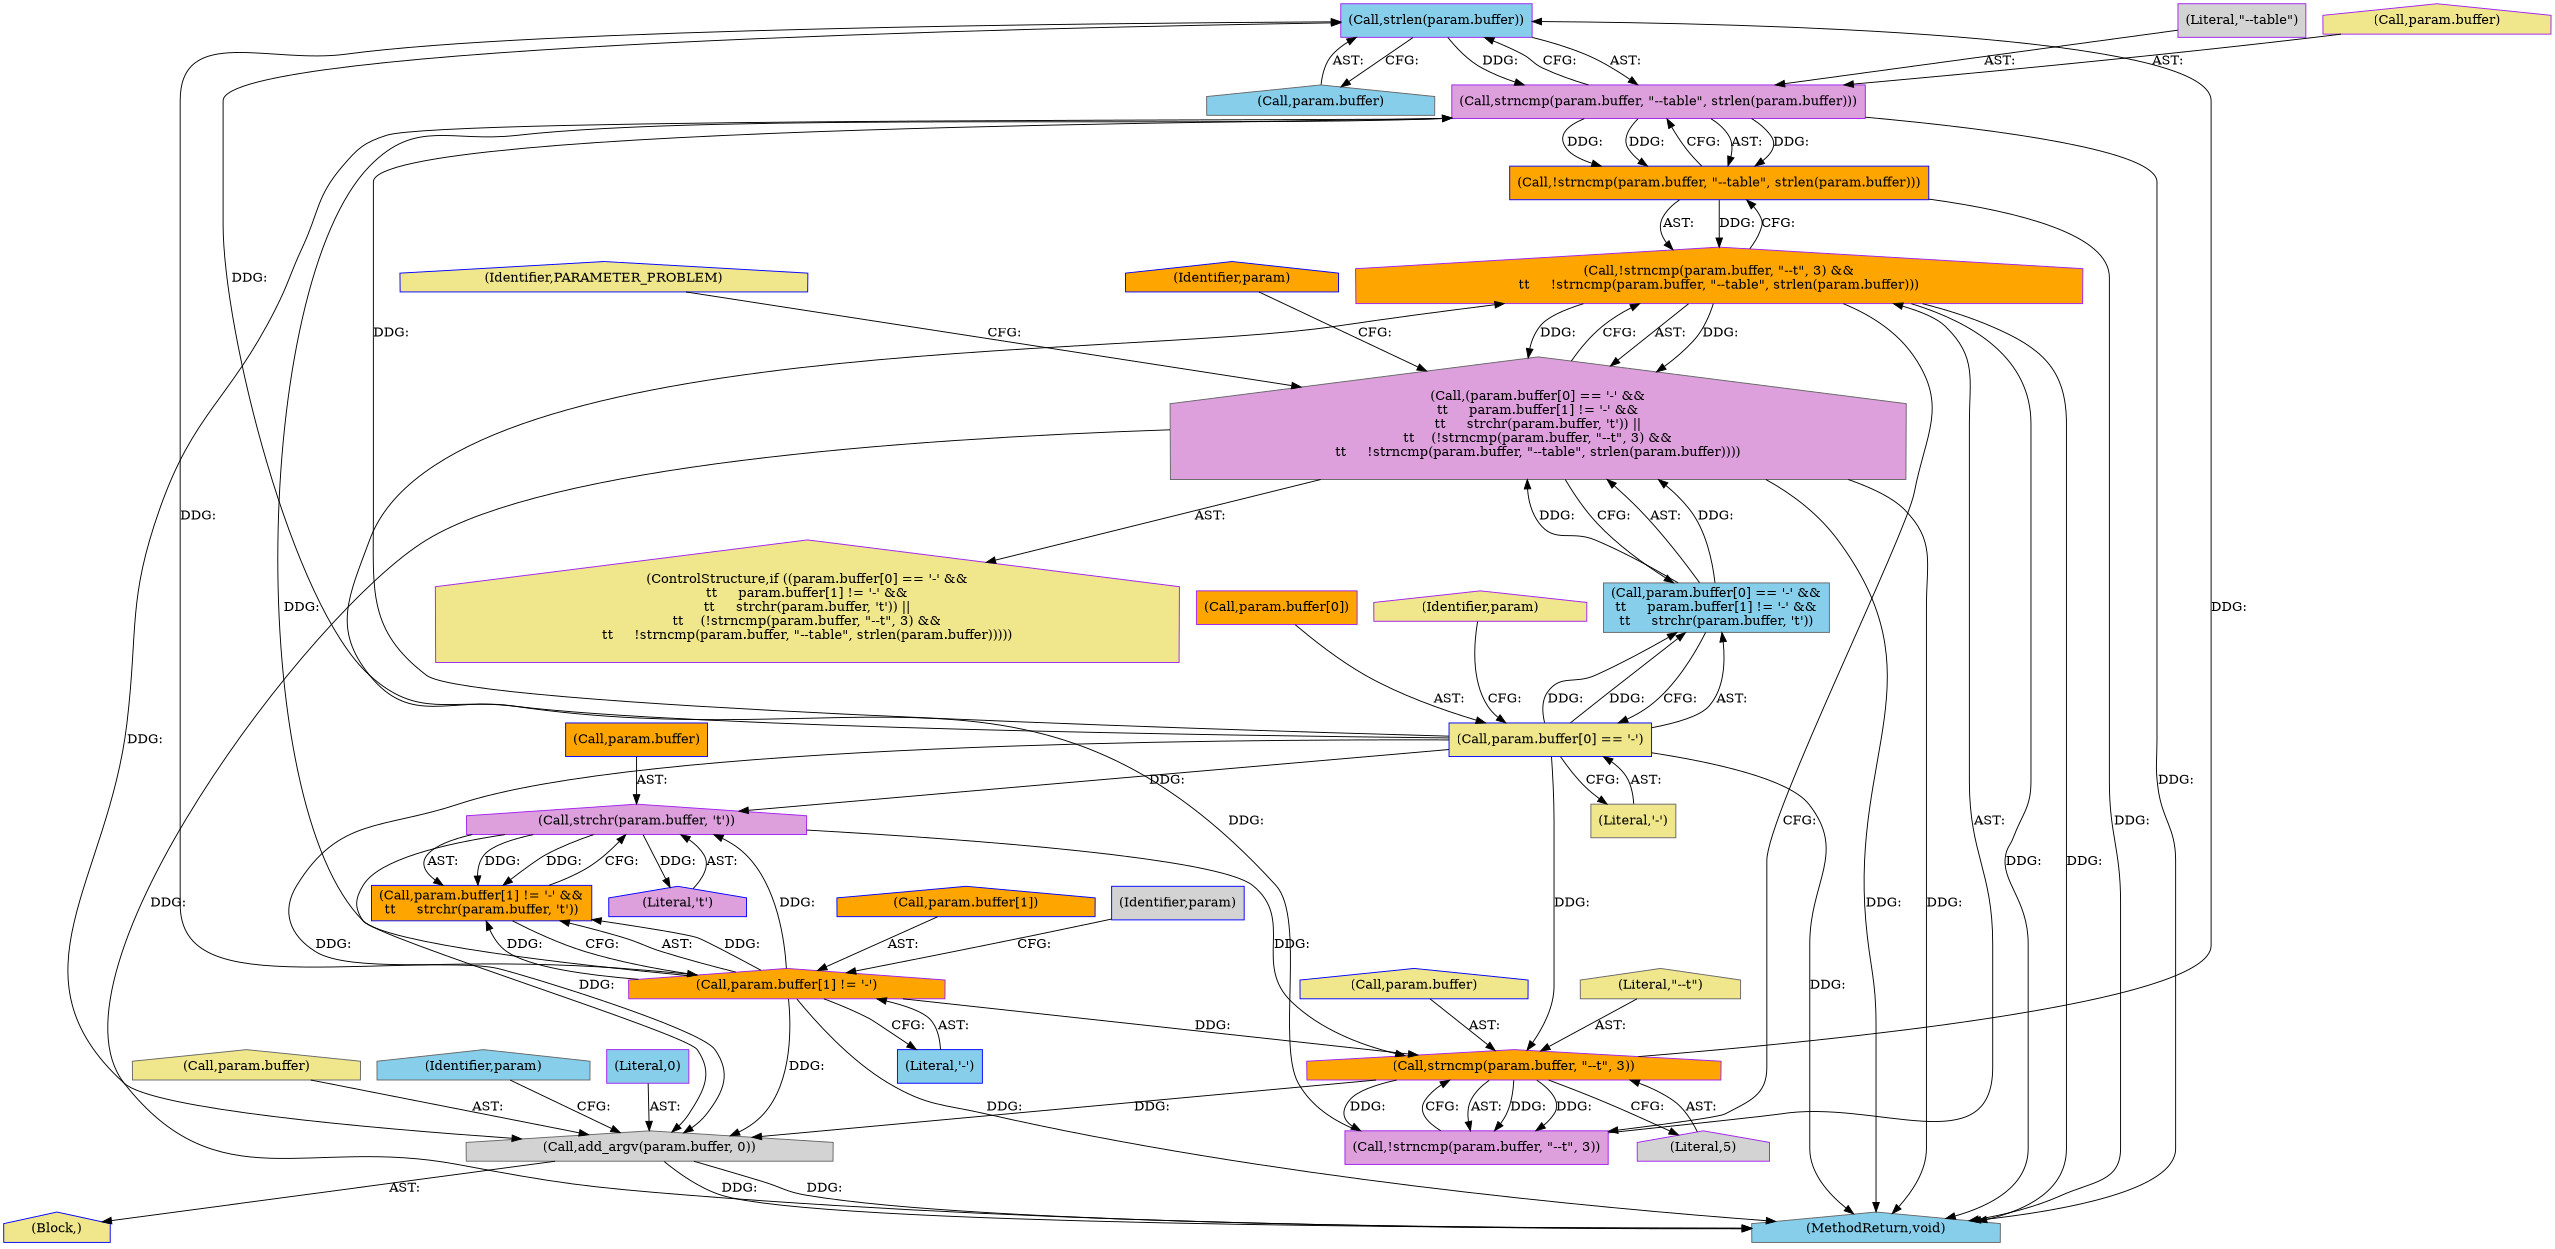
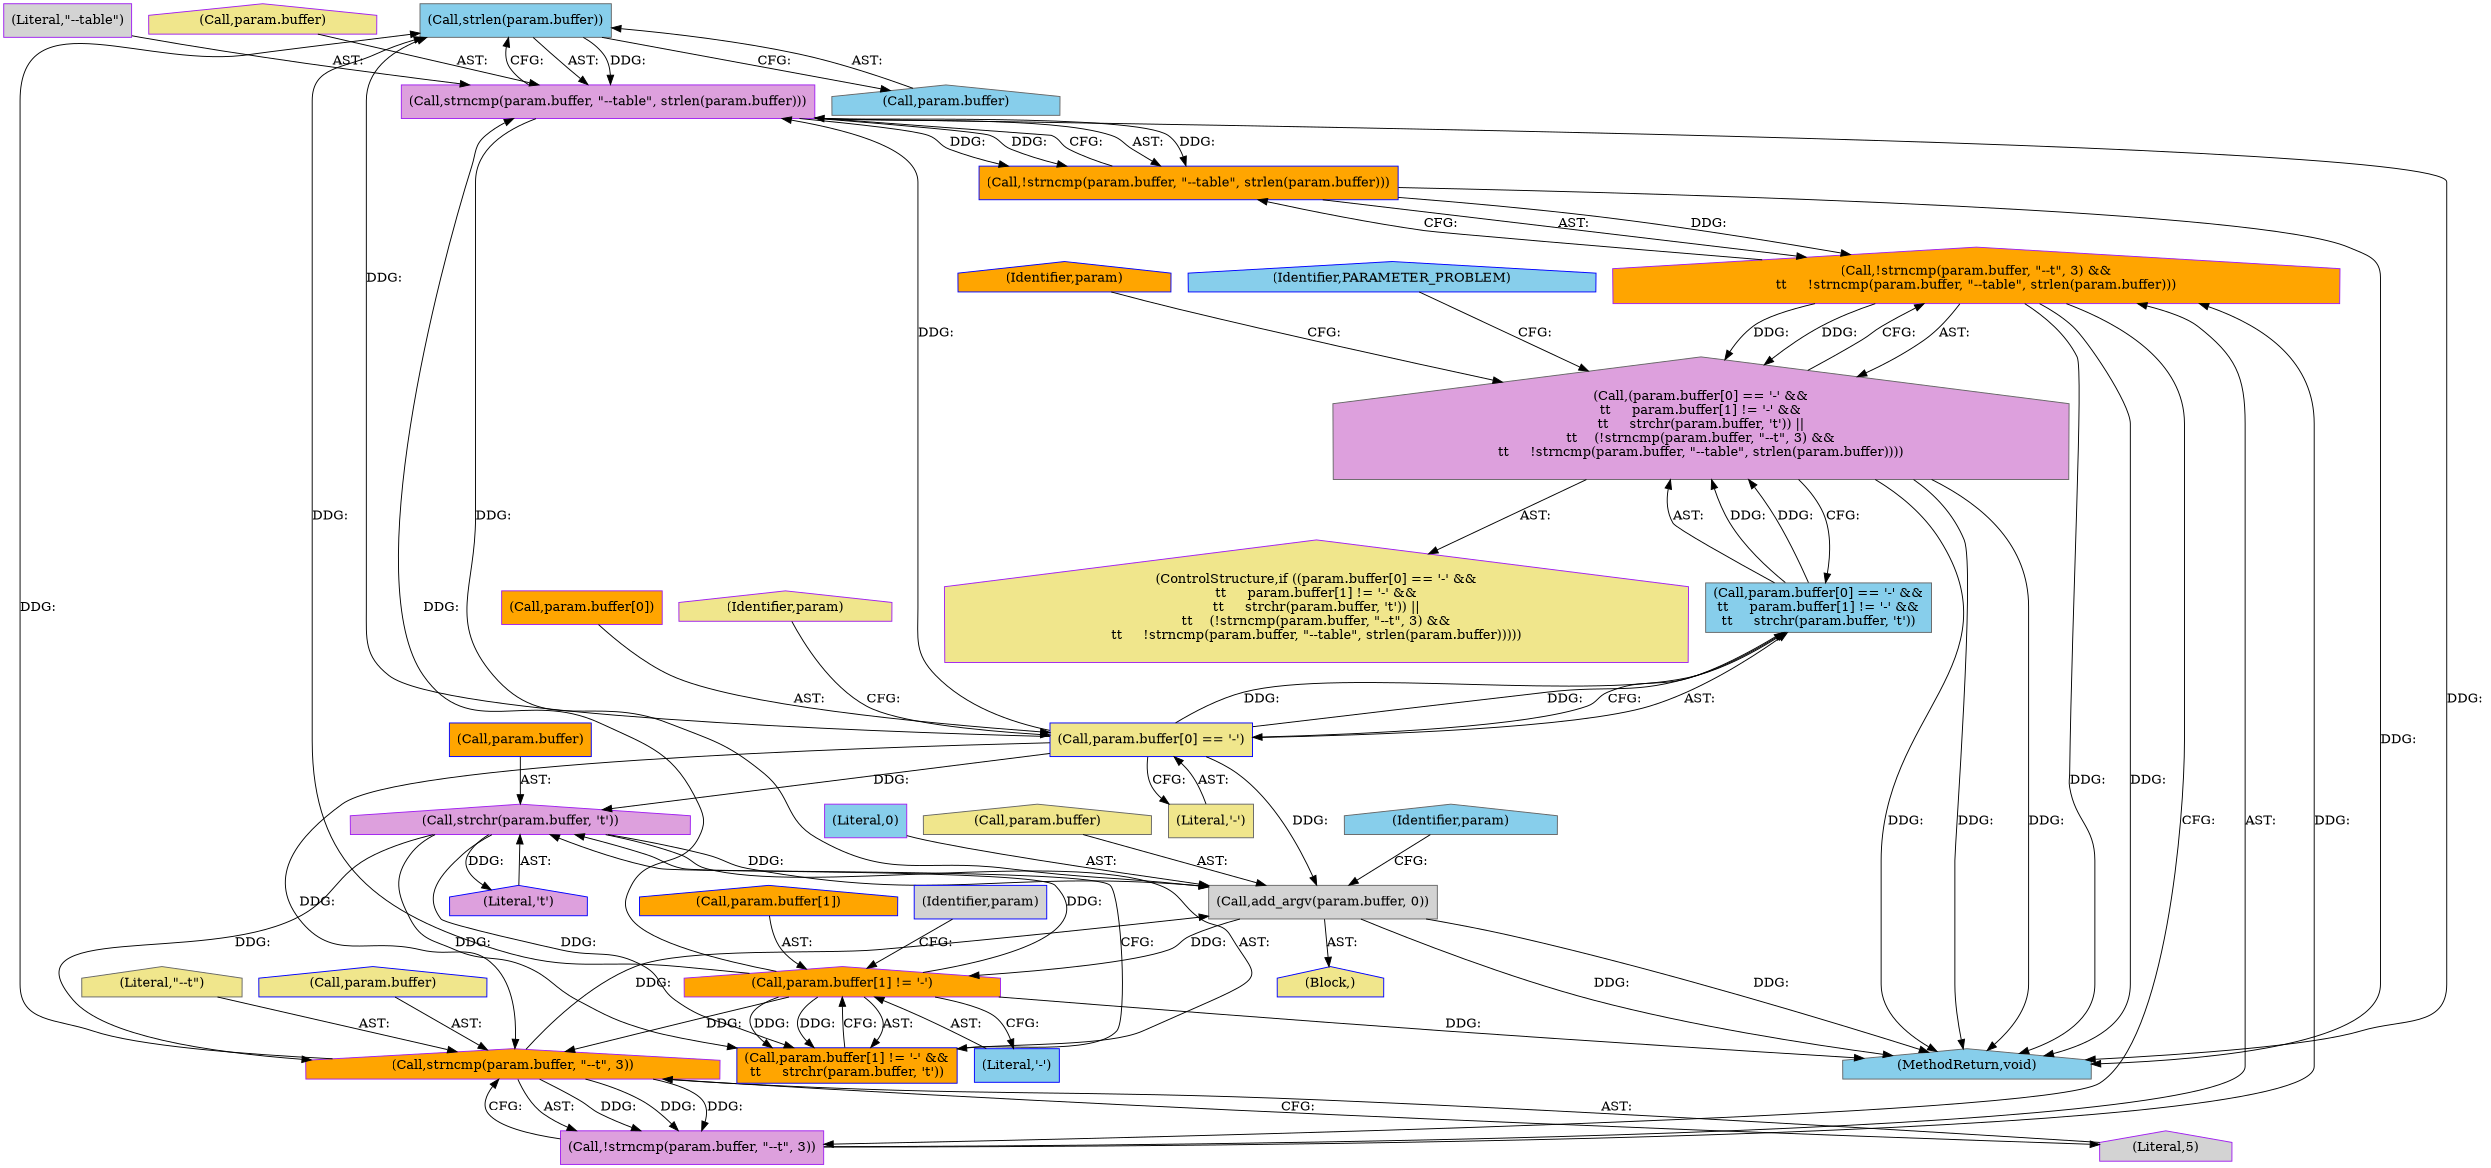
node "(Call,strlen(param.buffer))": color purple -> gray40
node "(Identifier,PARAMETER_PROBLEM)": fillcolor khaki -> skyblue
edge "(Call,param.buffer[0] == '-')" -> "(MethodReturn,void)": removed, label "DDG:"
edge "(Call,param.buffer[1] != '-')" -> "(Call,add_argv(param.buffer, 0))": reversed
node "(Call,add_argv(param.buffer, 0))": shape house -> box
